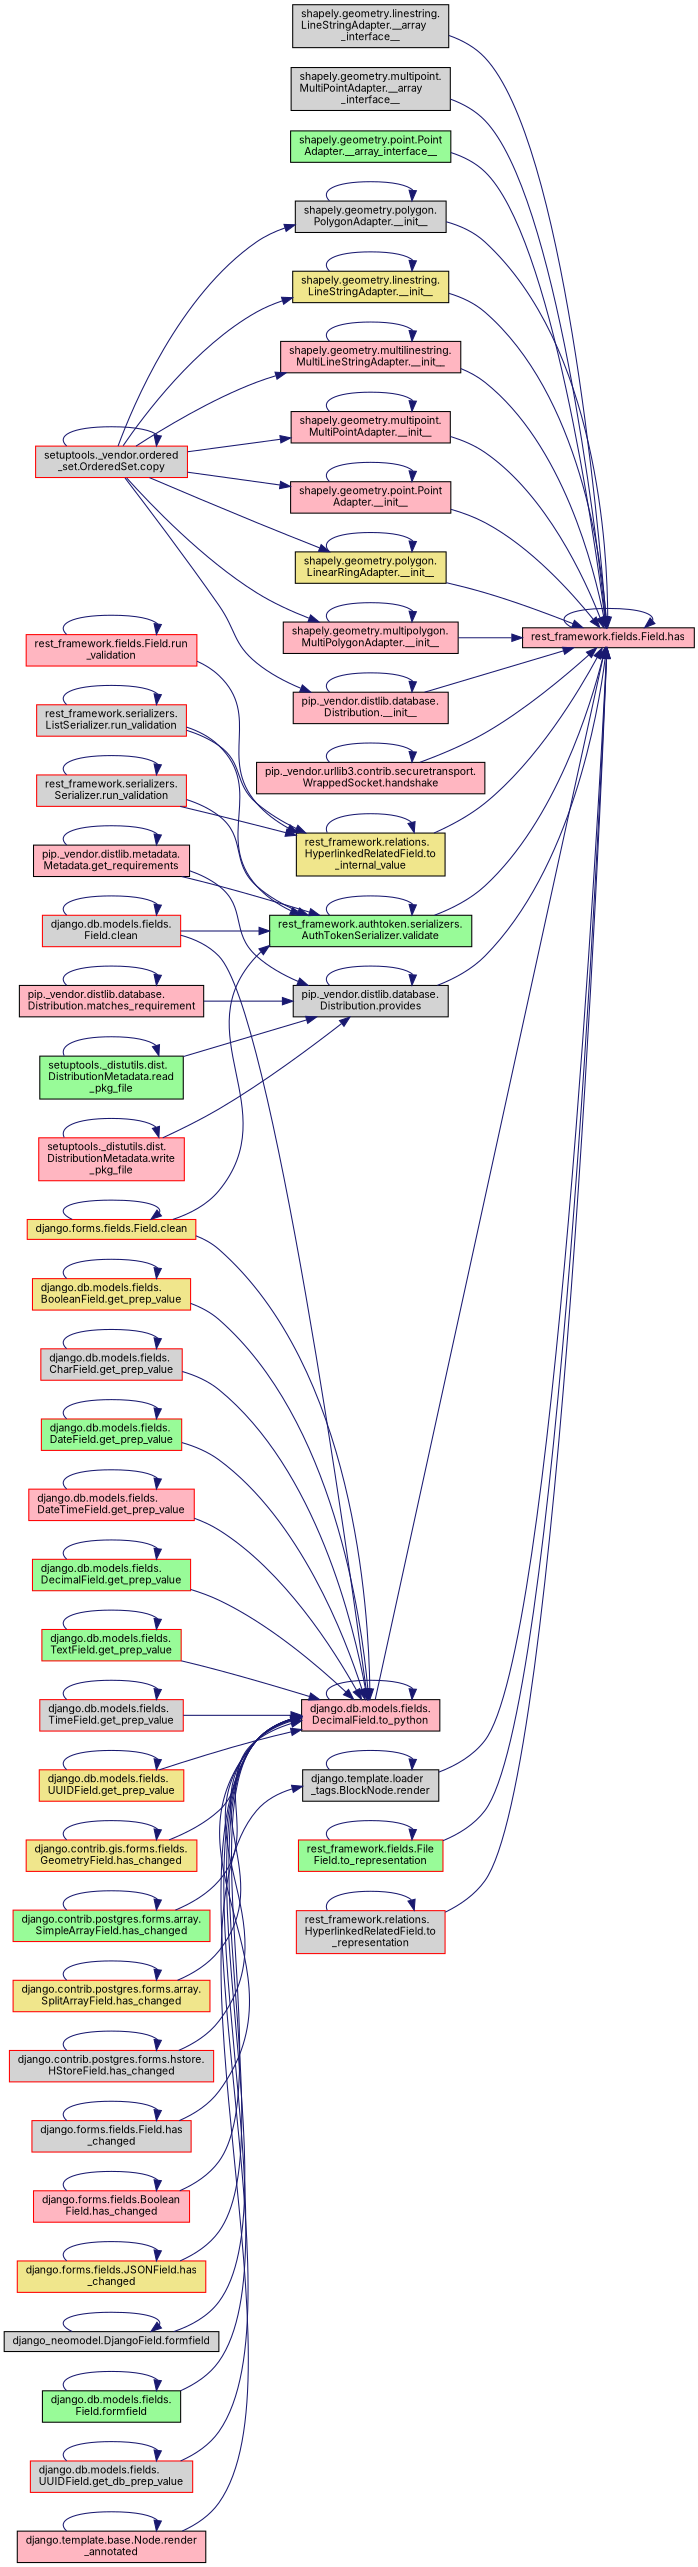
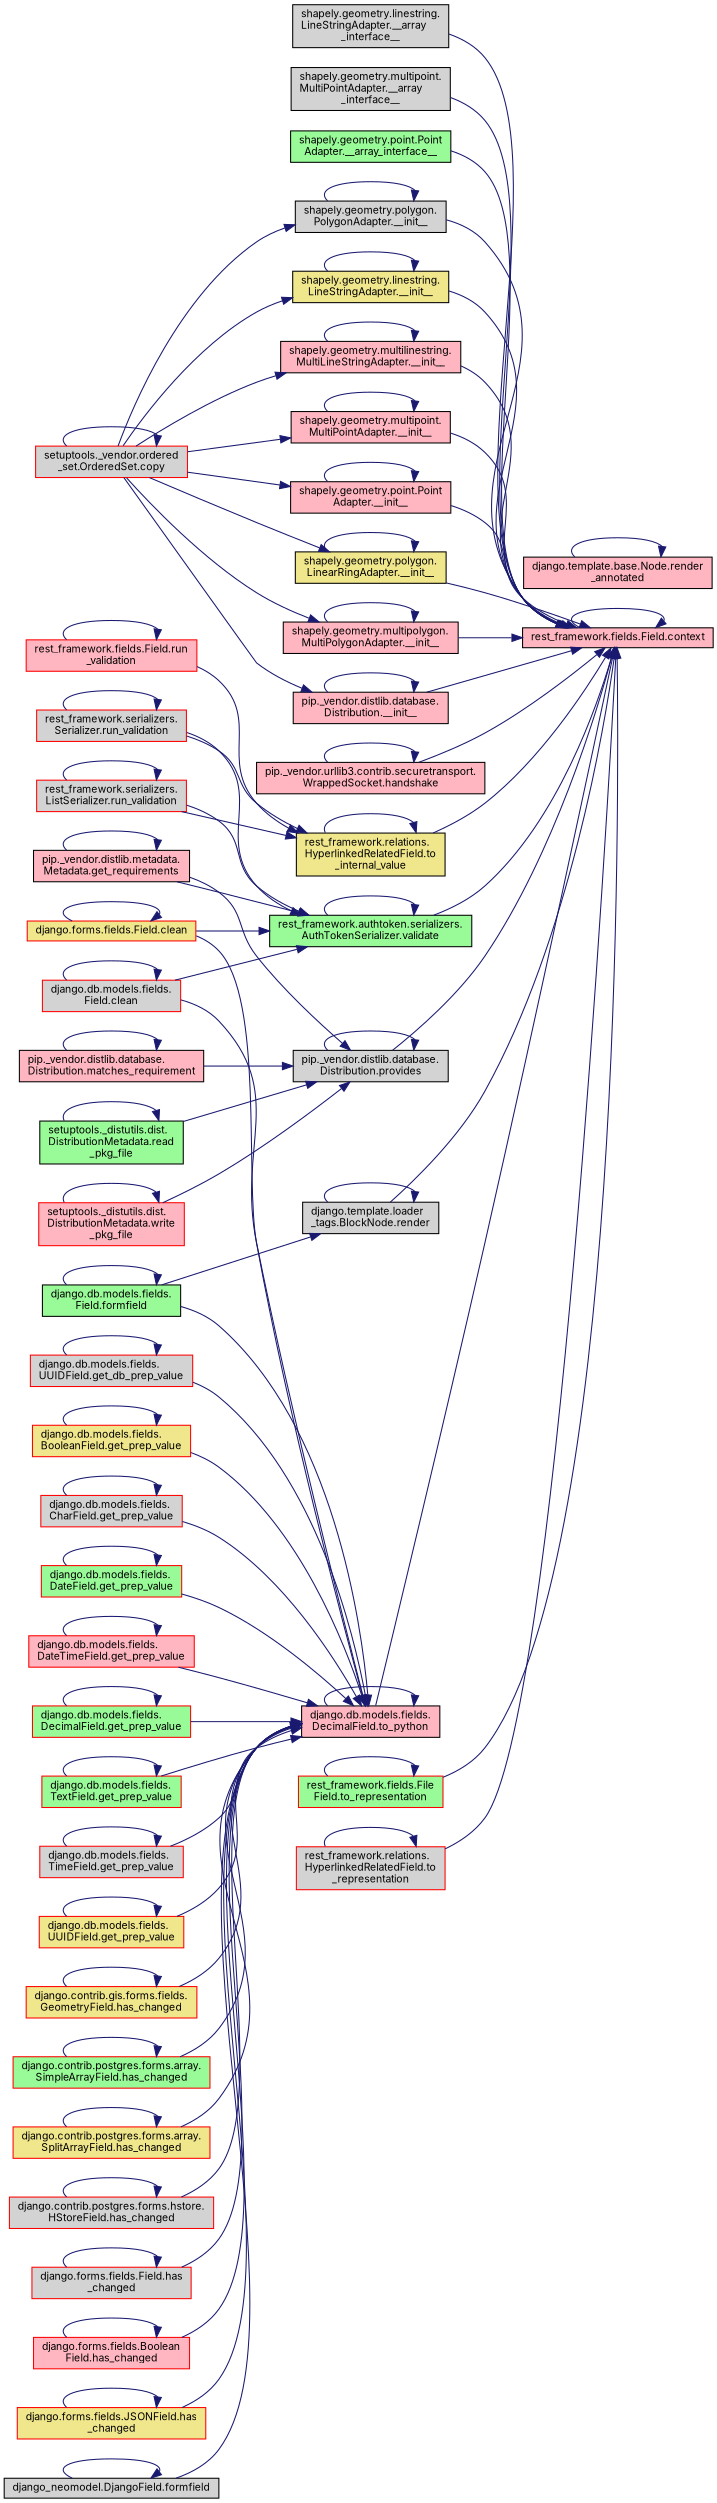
node "rest_framework.fields.Field.has": label "rest_framework.fields.Field.has" -> "rest_framework.fields.Field.context"
edge "django.template.base.Node.render _annotated" -> "django.template.loader _tags.BlockNode.render": now "django.db.models.fields. Field.formfield" -> "django.template.loader _tags.BlockNode.render"
